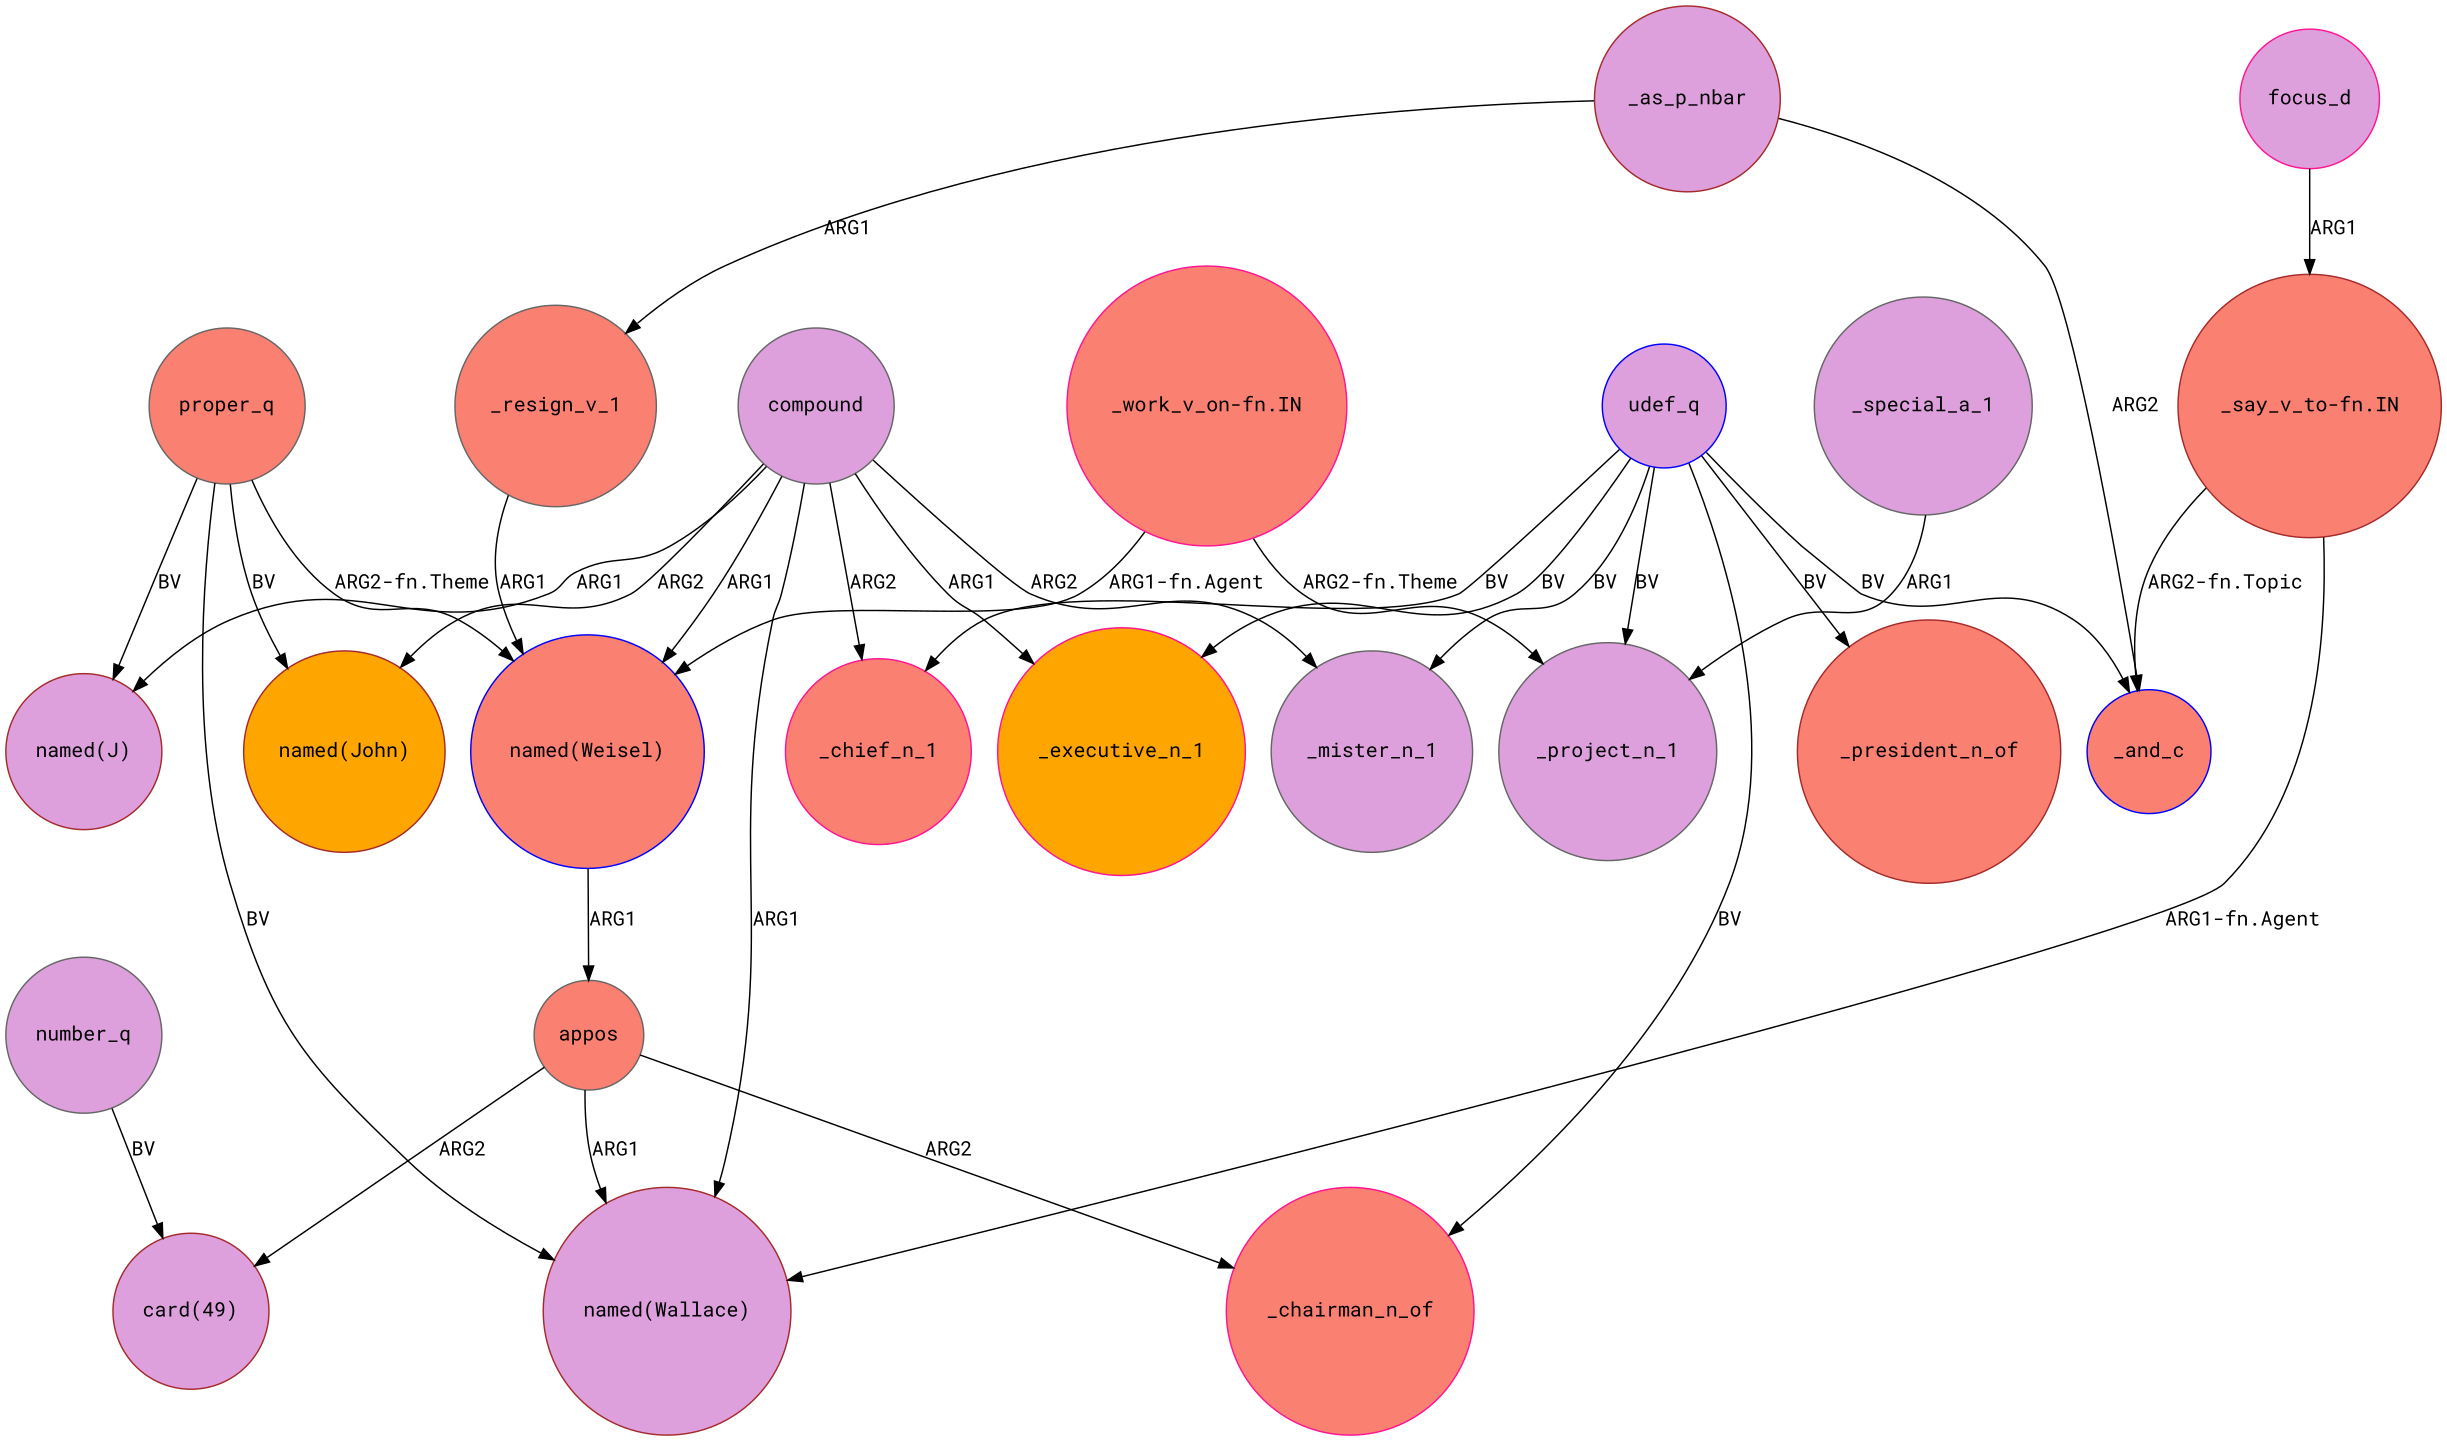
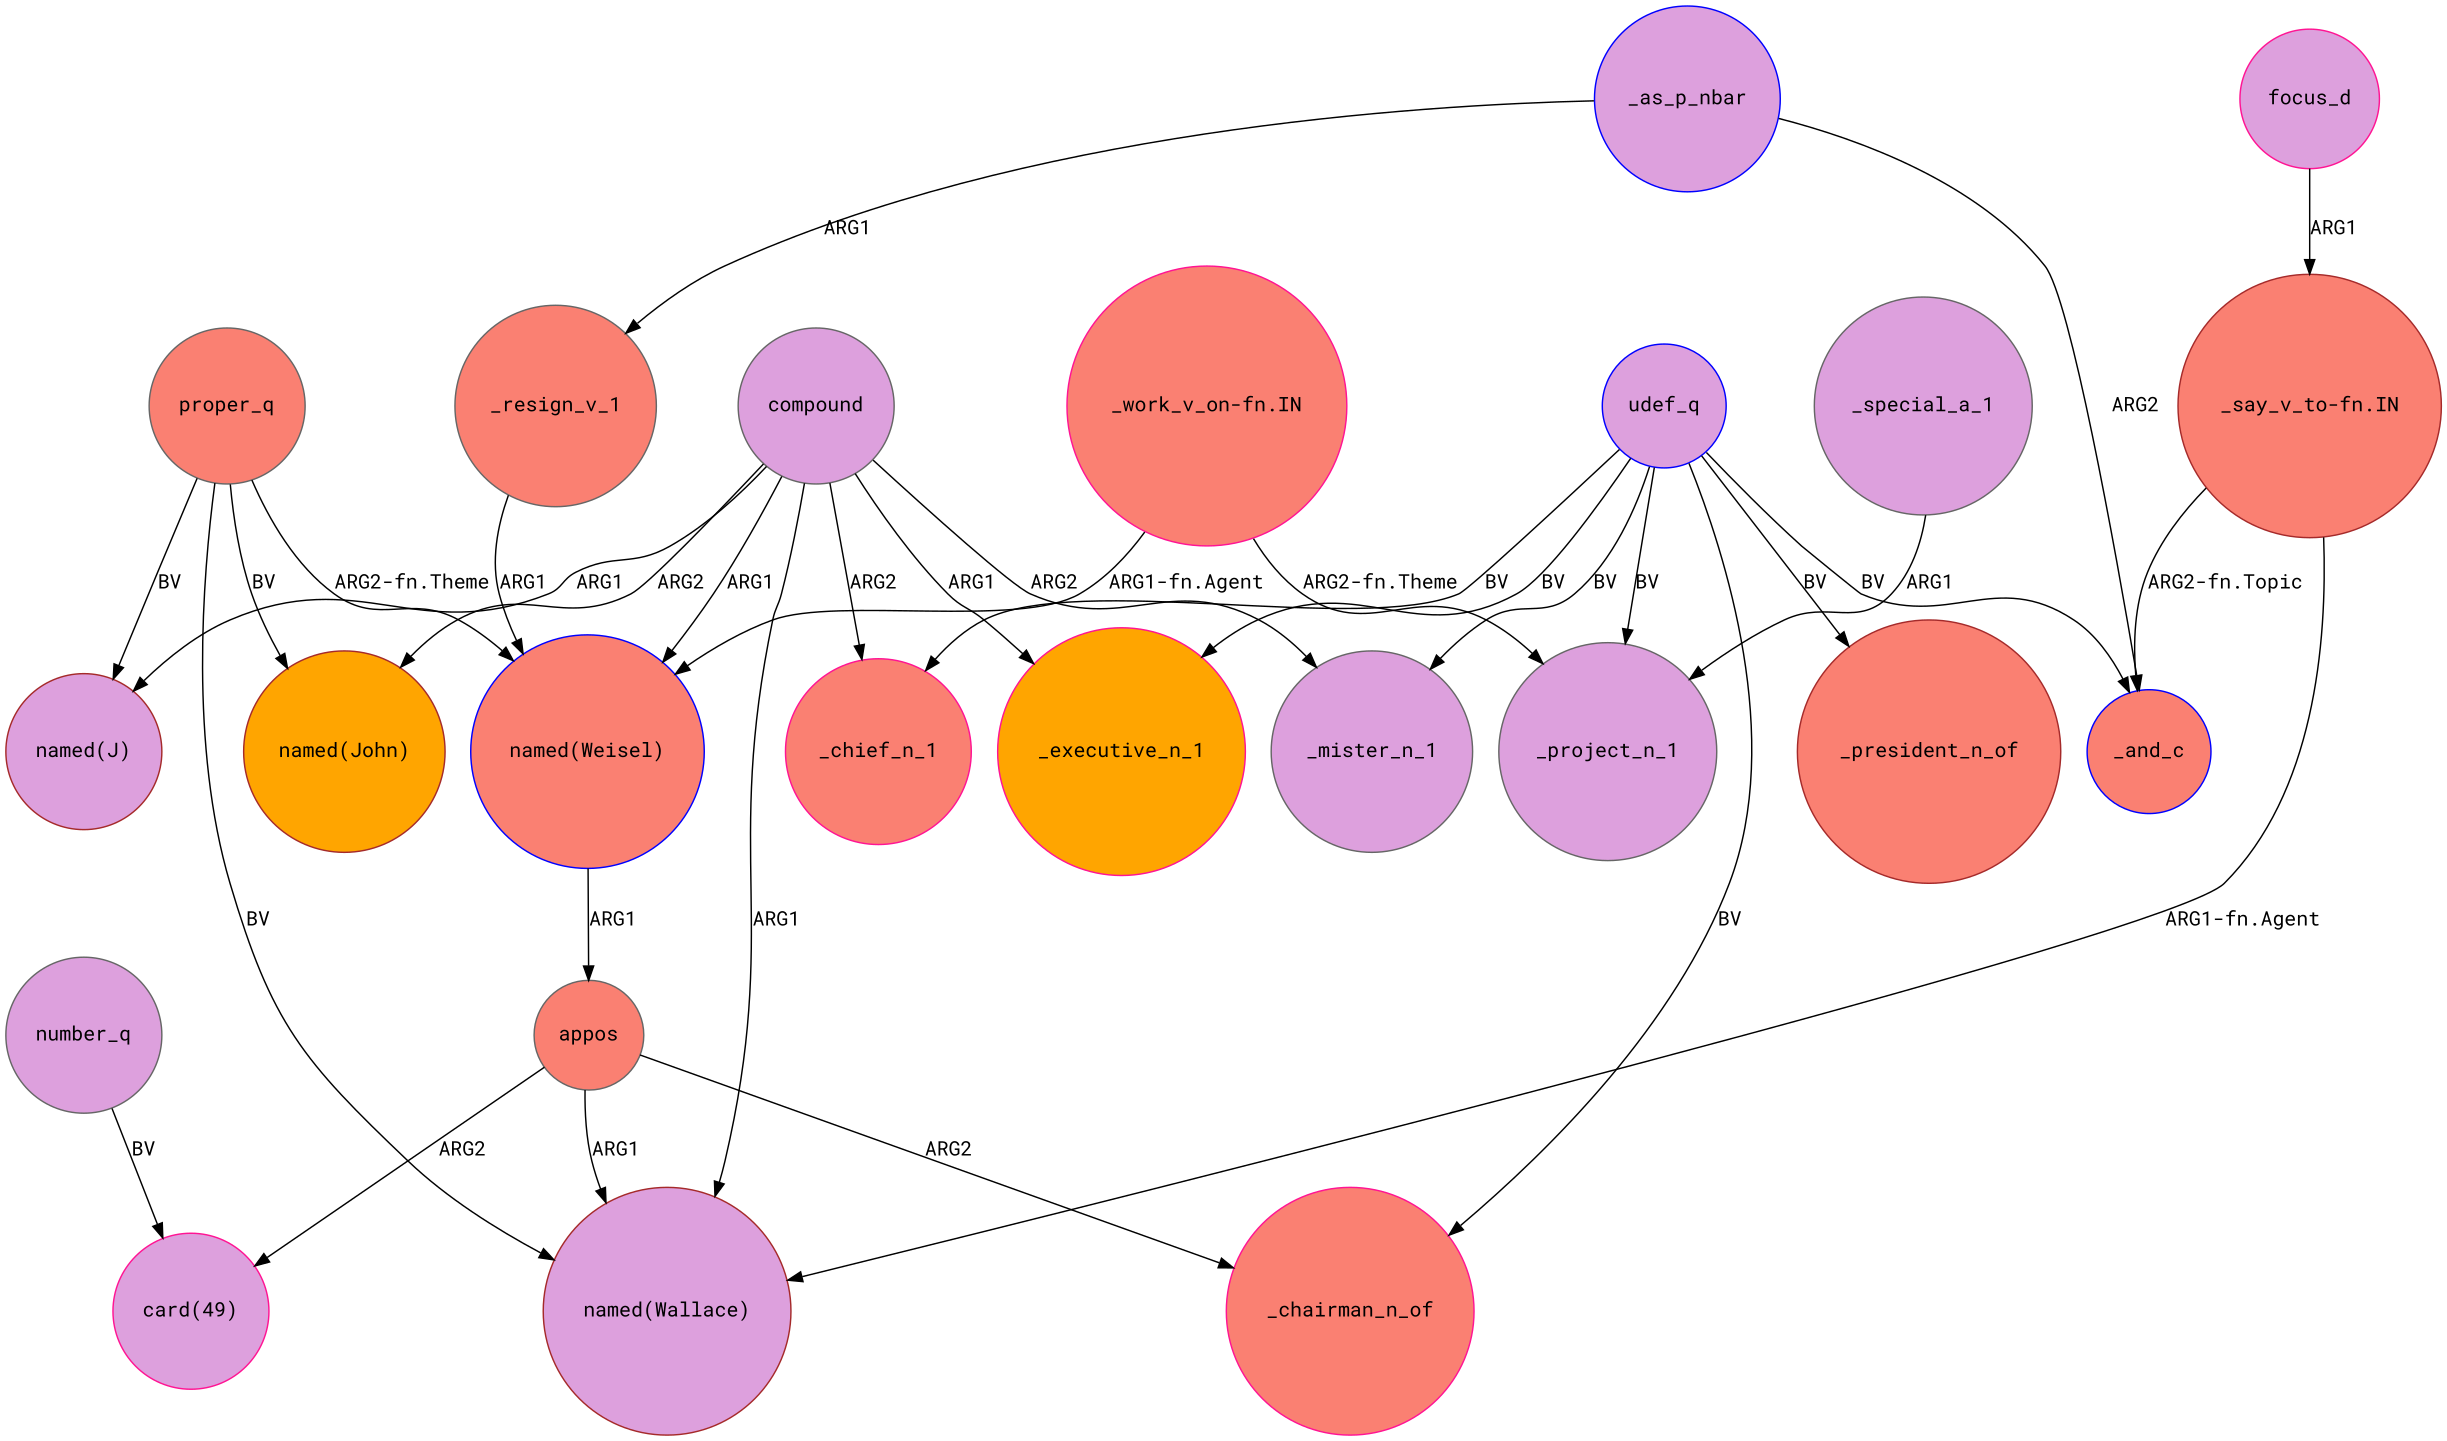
node "_as_p_nbar": color brown -> blue
node "card(49)": color brown -> deeppink
